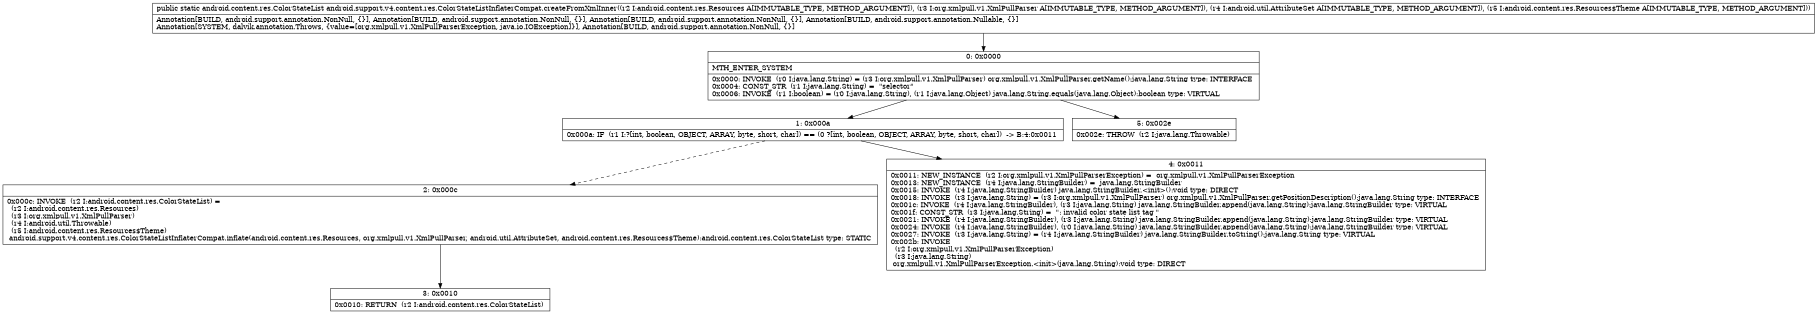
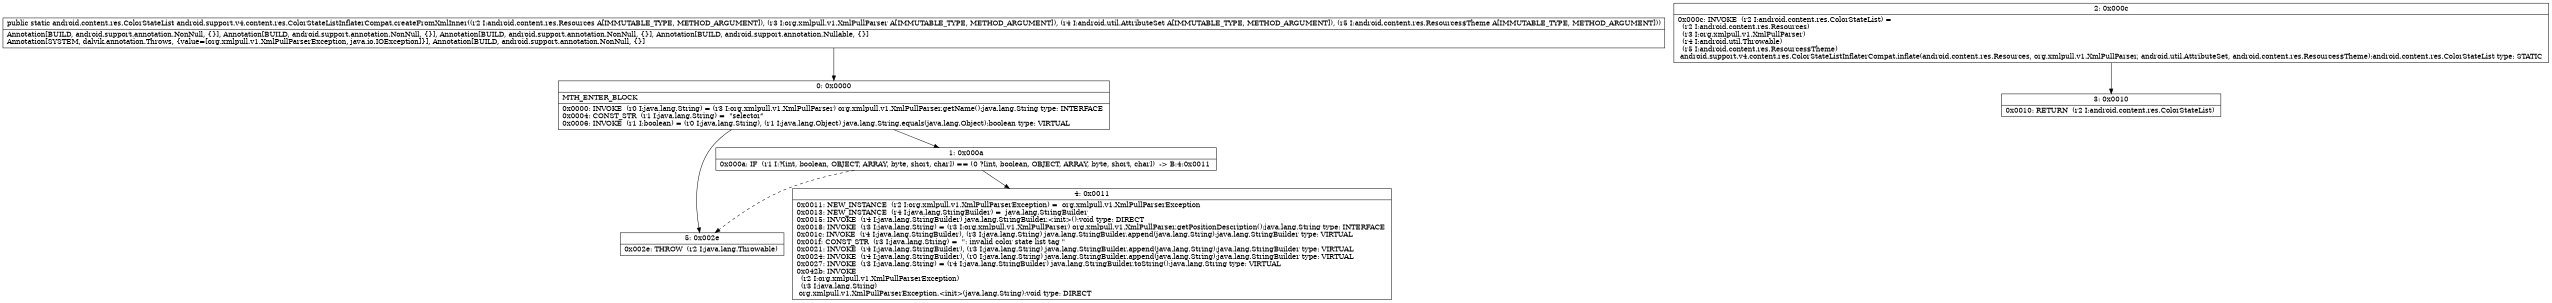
node "0: 0x0000": text "MTH_ENTER_SYSTEM" -> "MTH_ENTER_BLOCK"
edge "1: 0x000a" -> "2: 0x000c": now "1: 0x000a" -> "5: 0x002e"
node "4: 0x0011": text "0x002b: INVOKE" -> "0x042b: INVOKE"
